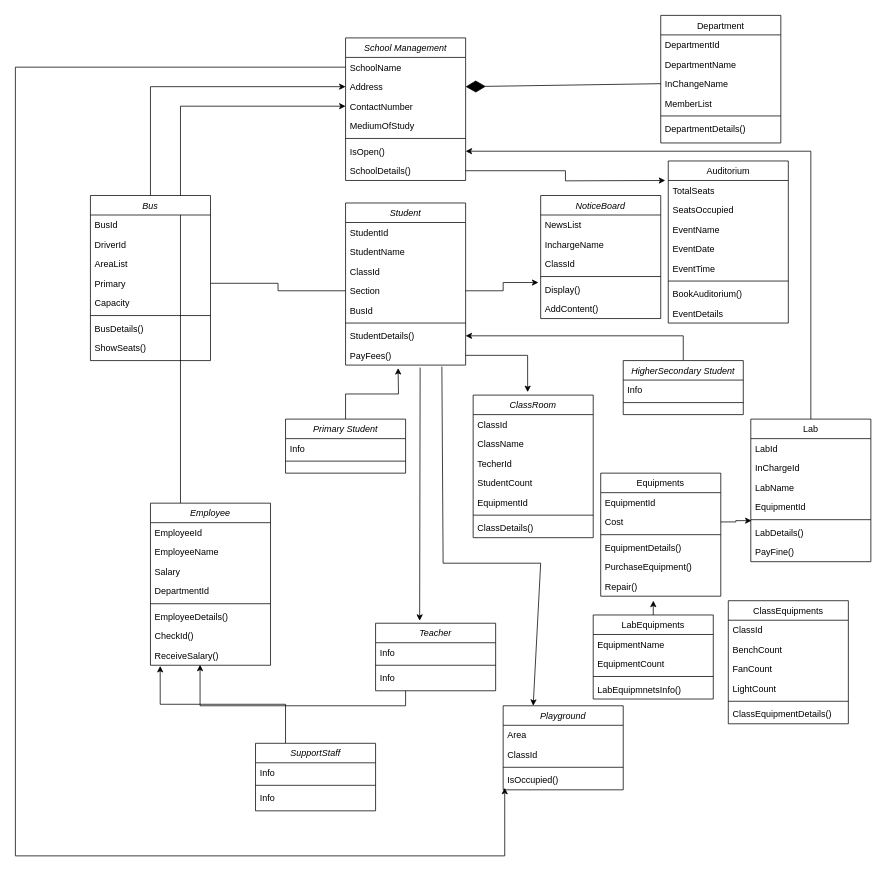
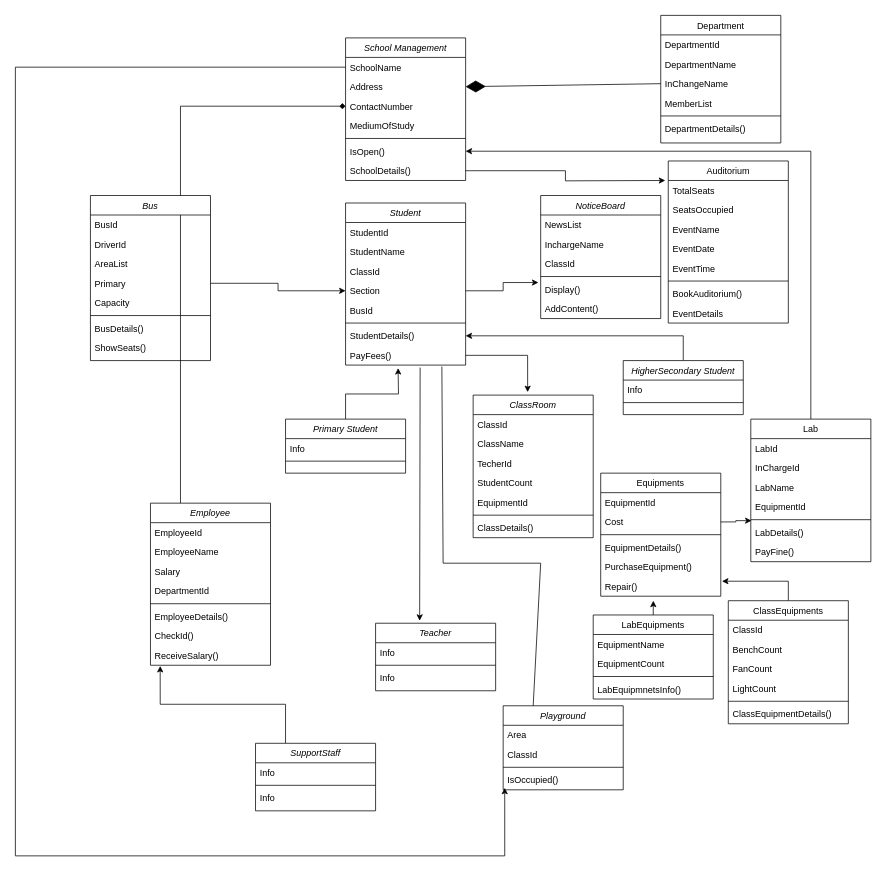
edge "Bus" -> "Address": removed
edge "Employee" -> "ContactNumber": arrowhead classic -> diamond
edge "Primary" -- "Section": arrowhead none -> classic
edge "ClassEquipments" -> "Repair()": added
edge "PayFees()" -> "Playground": arrowhead classic -> none
edge "Teacher" -> "ReceiveSalary()": removed
